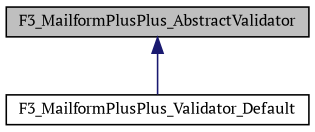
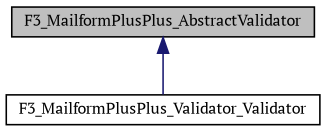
node "F3_MailformPlusPlus_Validator_Default": label "F3_MailformPlusPlus_Validator_Default" -> "F3_MailformPlusPlus_Validator_Validator"
